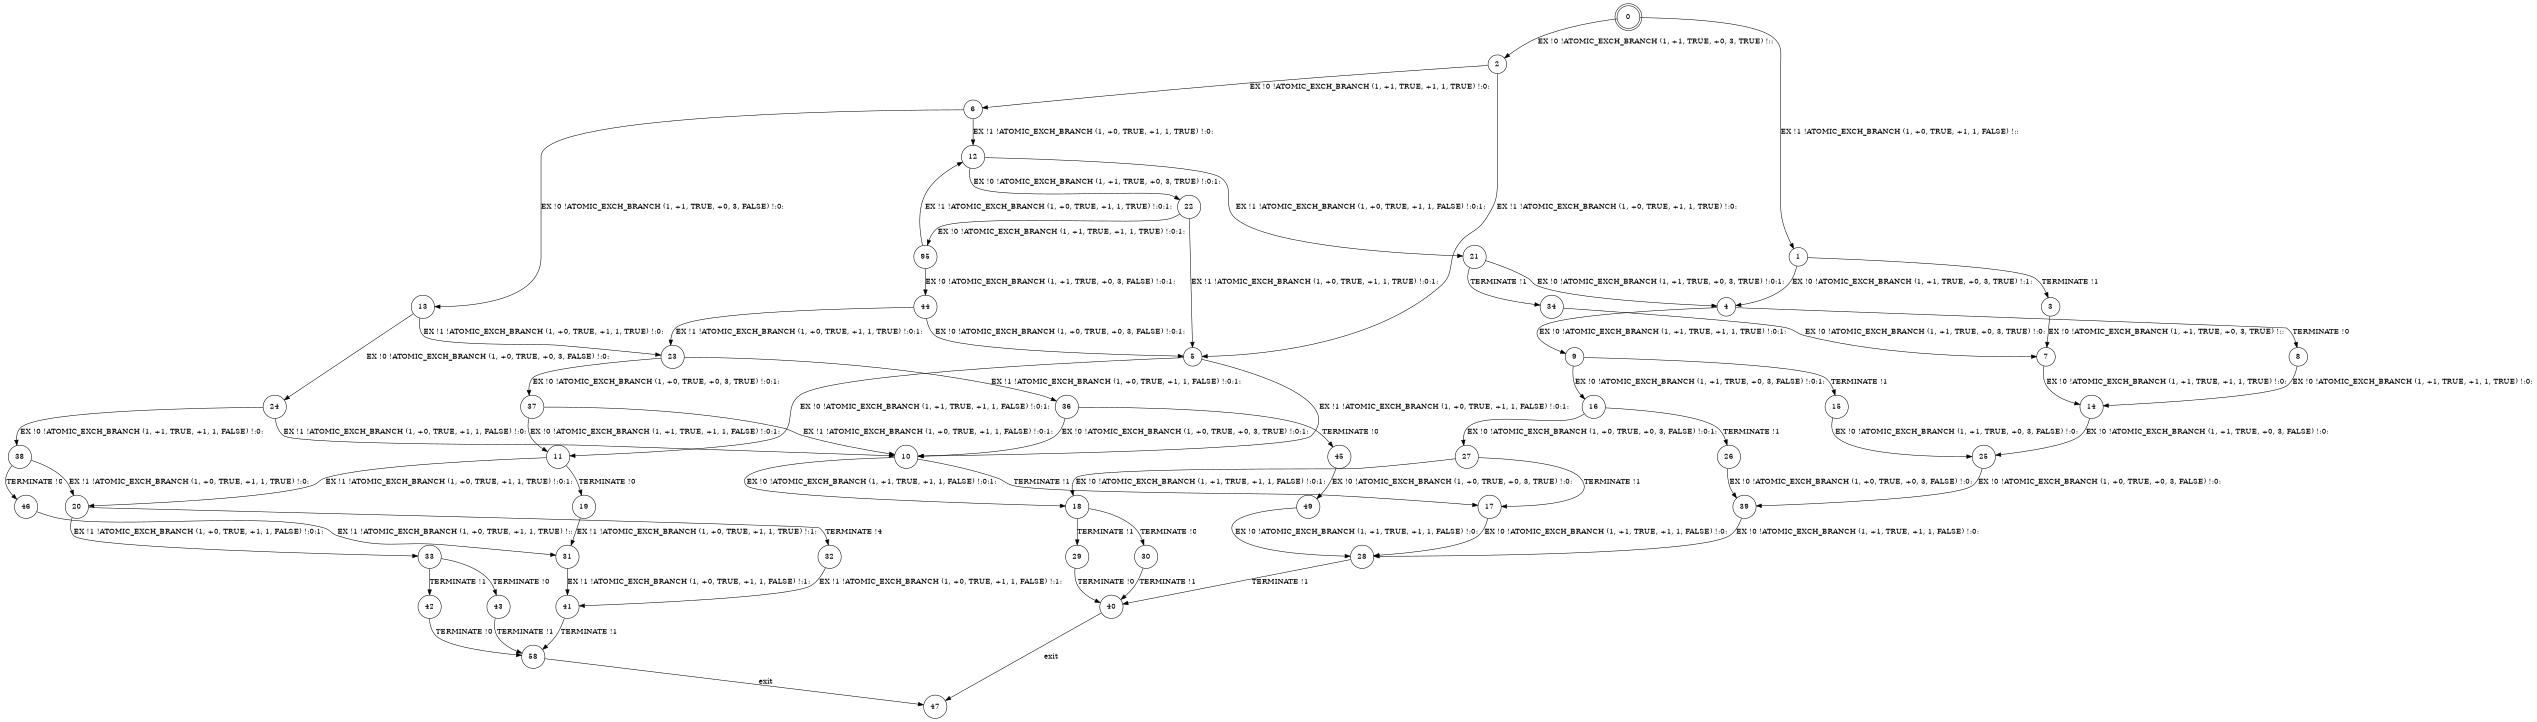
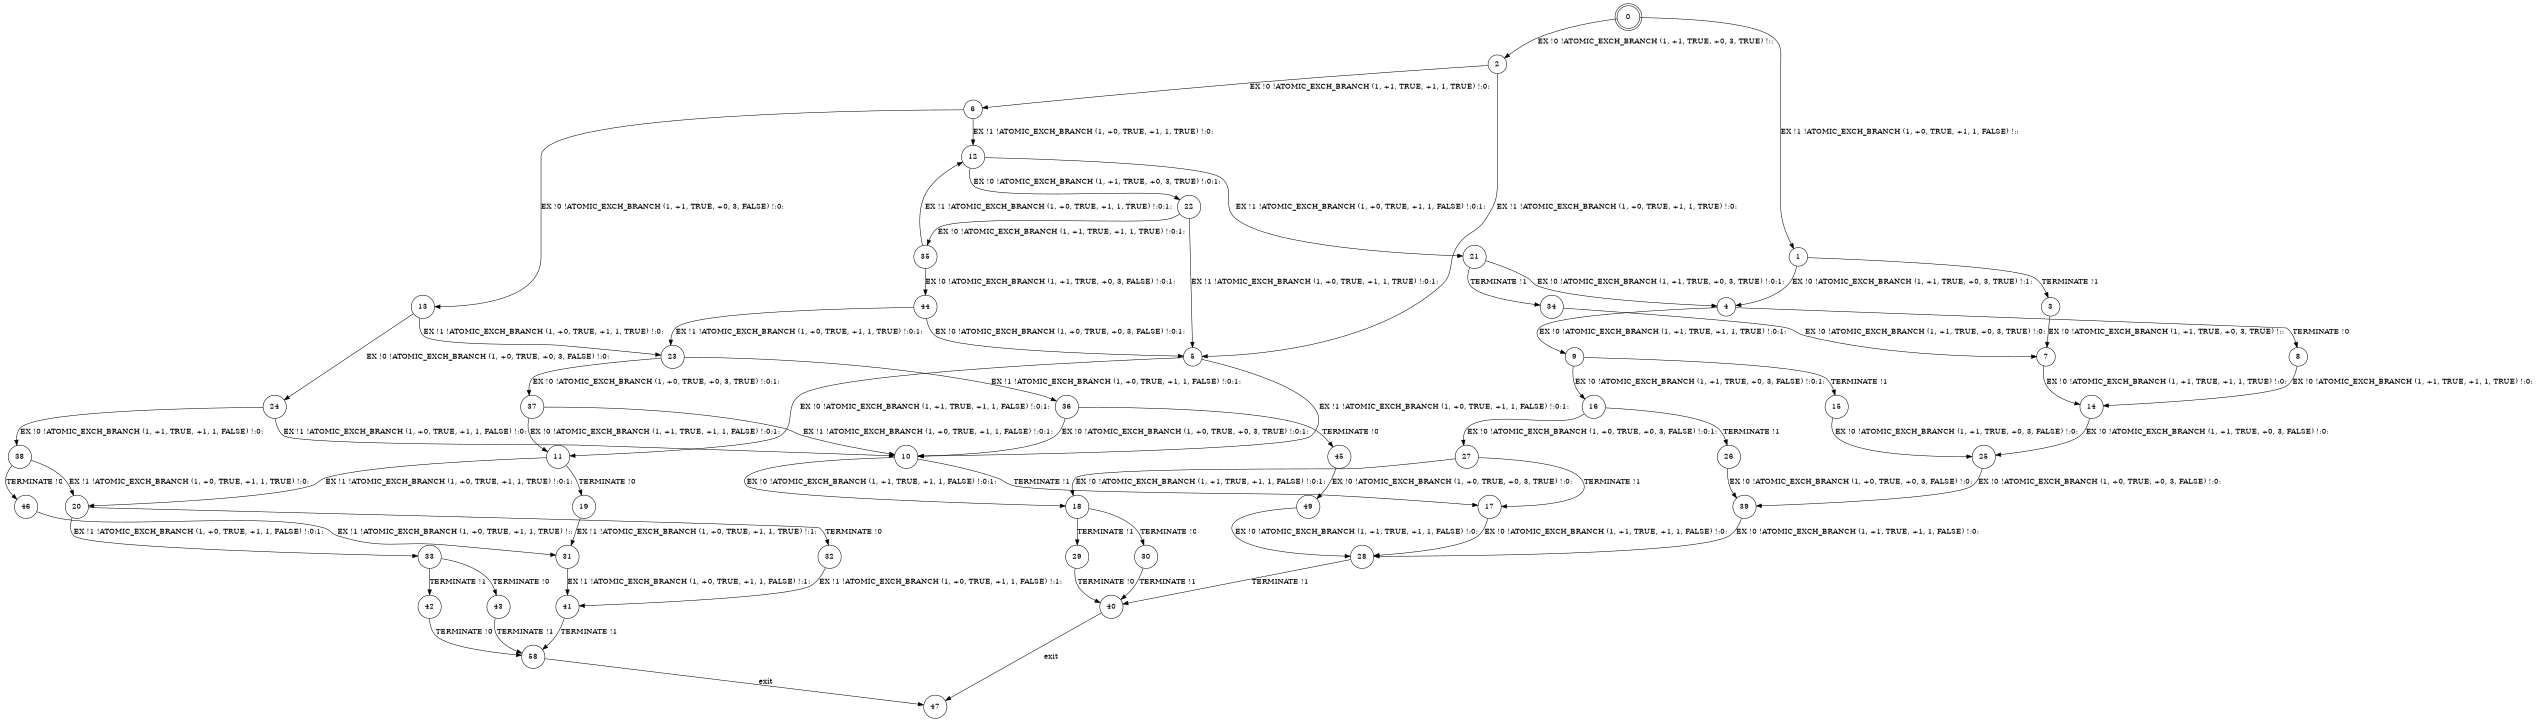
node "95": label "95" -> "35"
edge "20" -> "32": label "TERMINATE !4" -> "TERMINATE !0"
